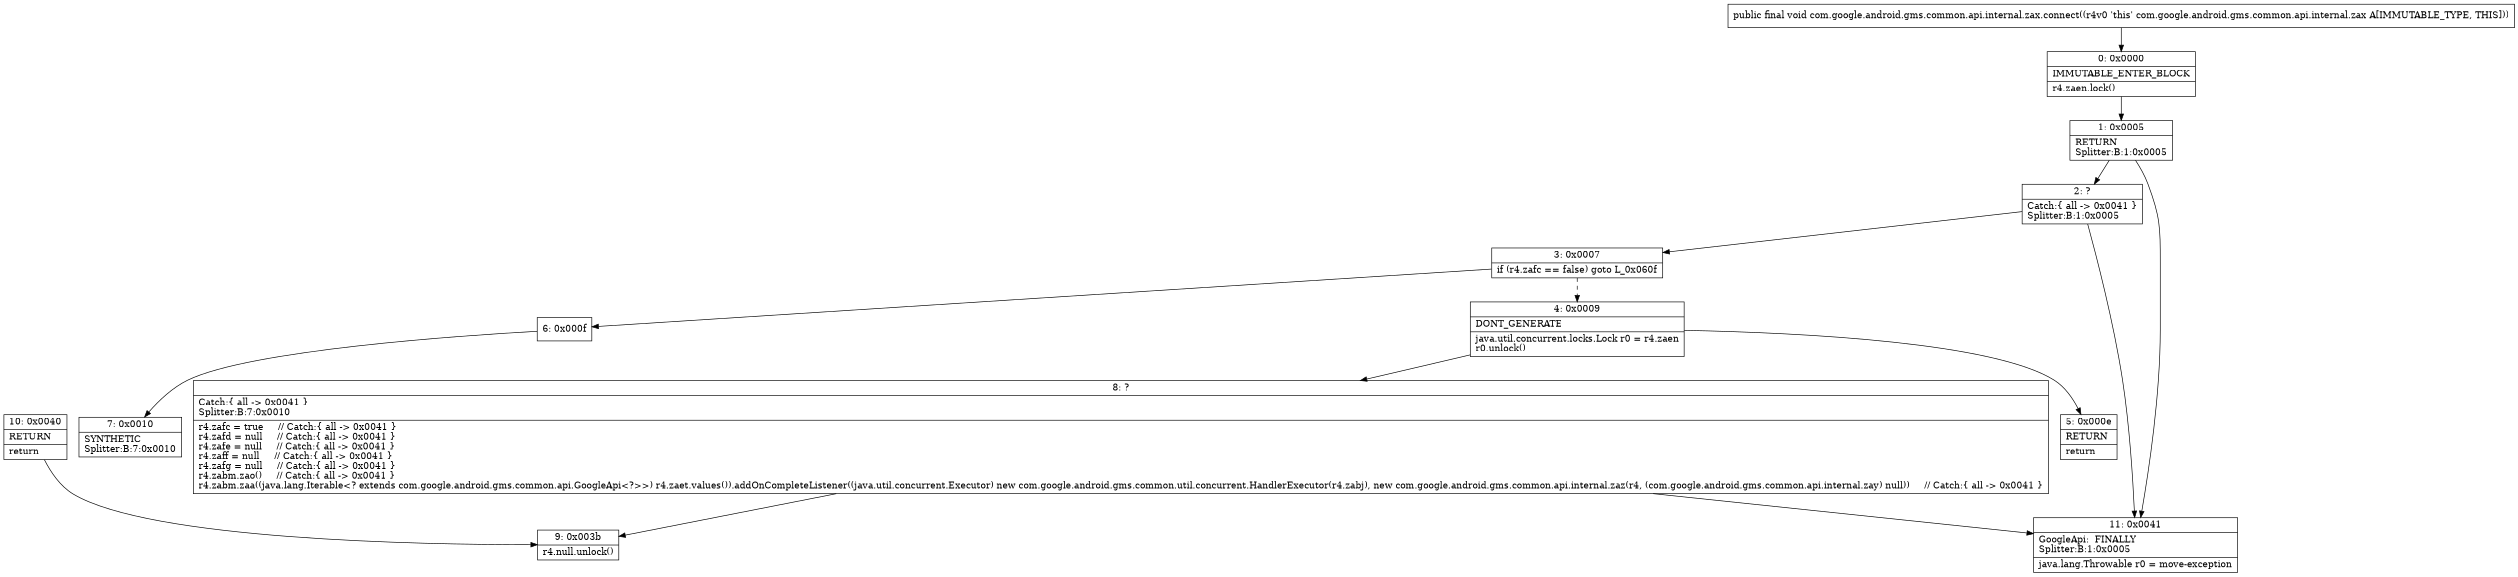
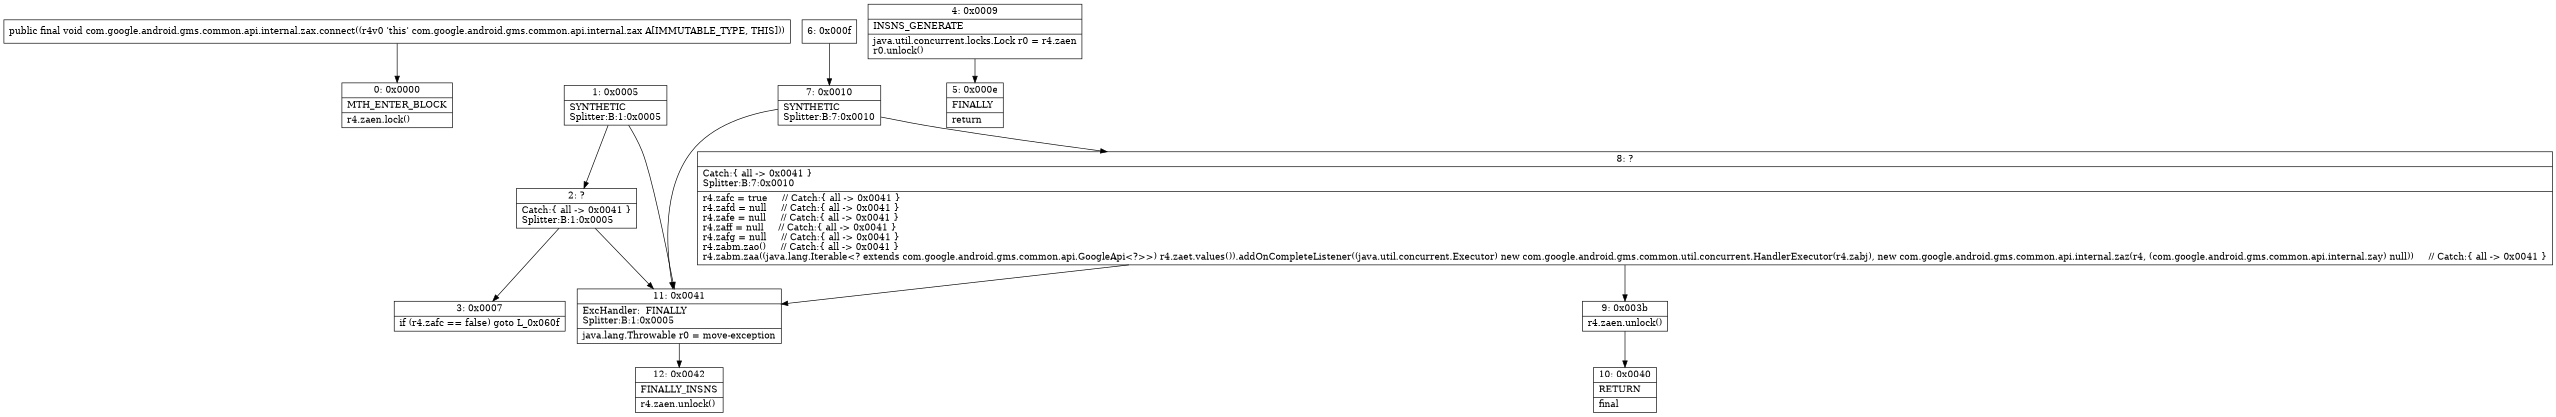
node "0: 0x0000": text "IMMUTABLE_ENTER_BLOCK" -> "MTH_ENTER_BLOCK"
edge "0: 0x0000" -> "1: 0x0005": removed
node "1: 0x0005": text "RETURN" -> "SYNTHETIC"
edge "7: 0x0010" -> "11: 0x0041": added
edge "3: 0x0007" -> "4: 0x0009": removed
edge "3: 0x0007" -> "6: 0x000f": removed
node "4: 0x0009": text "DONT_GENERATE" -> "INSNS_GENERATE"
edge "4: 0x0009" -> "8: ?": now "7: 0x0010" -> "8: ?"
node "12: 0x0042": added
node "5: 0x000e": text "RETURN" -> "FINALLY"
node "10: 0x0040": text "return" -> "final"
edge "10: 0x0040" -> "9: 0x003b": reversed
node "11: 0x0041": text "GoogleApi:  FINALLY" -> "ExcHandler:  FINALLY"
node "9: 0x003b": text "r4.null.unlock()" -> "r4.zaen.unlock()"
